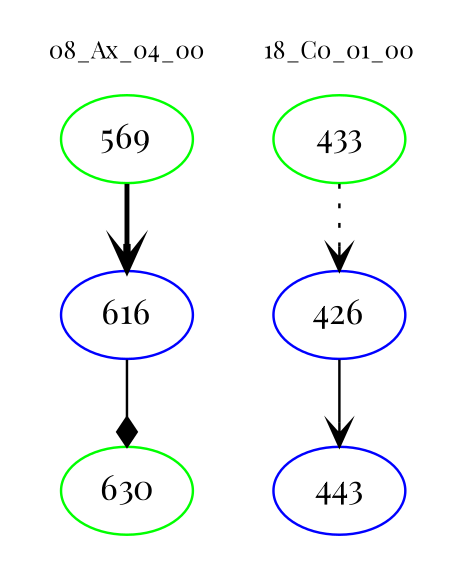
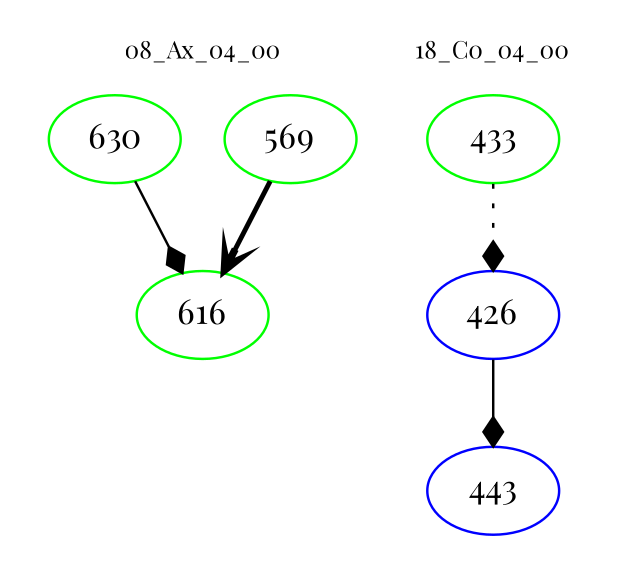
cluster "18_C0_01_00": label "18_C0_01_00" -> "18_C0_04_00"
edge "433" -> "426": arrowhead vee -> diamond
node "616": color blue -> green
edge "616" -> "630": reversed
edge "426" -> "443": arrowhead vee -> diamond
